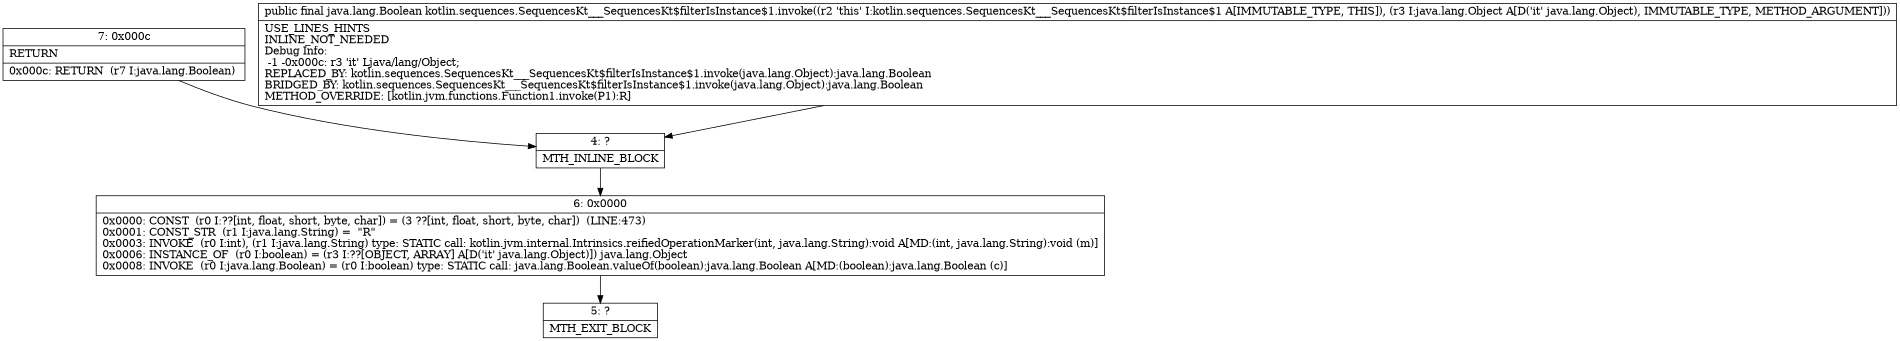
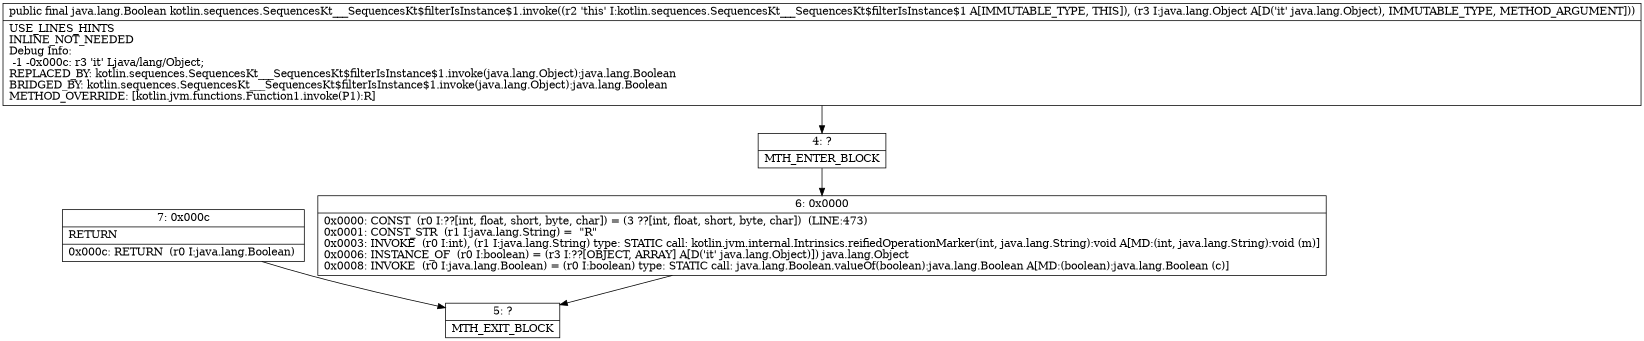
node "7: 0x000c": text "0x000c: RETURN  (r7 I:java.lang.Boolean)" -> "0x000c: RETURN  (r0 I:java.lang.Boolean)"
edge "7: 0x000c" -> "4: ?": now "7: 0x000c" -> "5: ?"
node "4: ?": text "MTH_INLINE_BLOCK" -> "MTH_ENTER_BLOCK"
